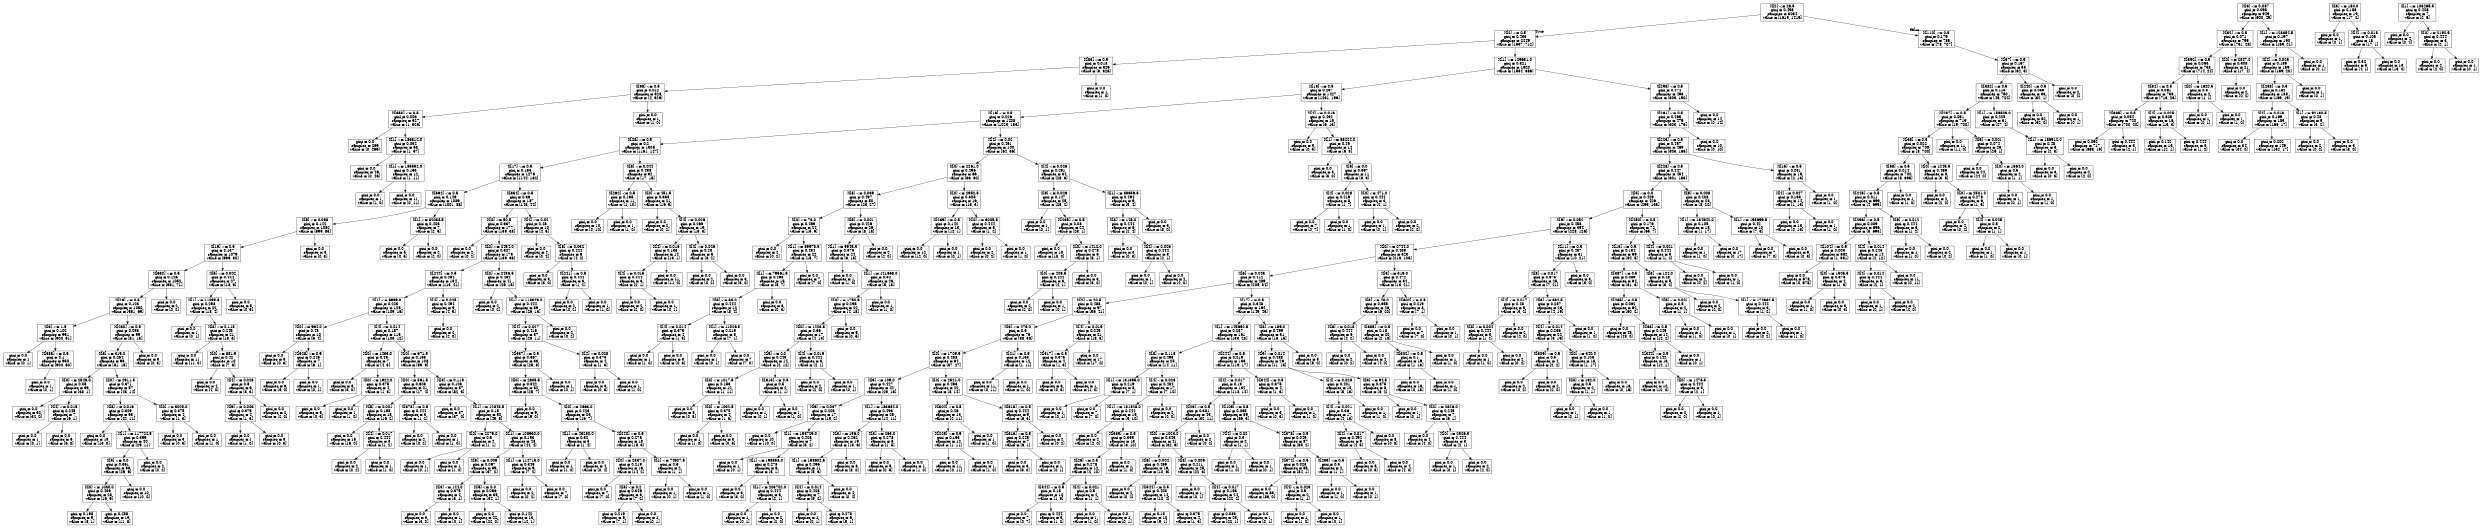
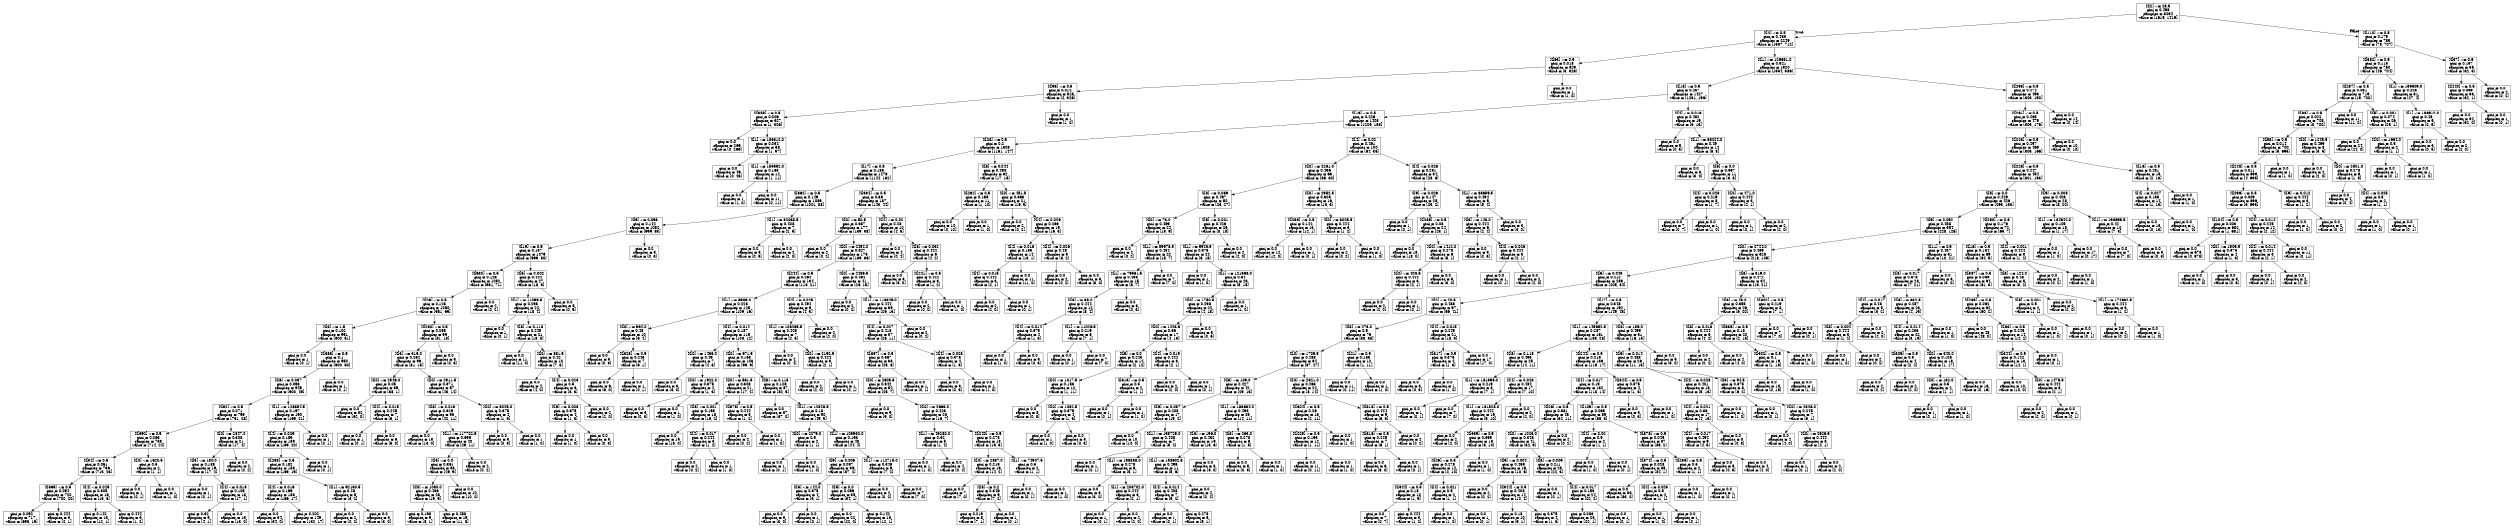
node "X[4] <= 0.018 gini = 0.105 gini = 18 value = [17, 1]": label "X[4] <= 0.018 gini = 0.105 gini = 18 value = [17, 1]" -> "X[4] <= 0.018 gini = 0.105 samples = 18 value = [17, 1]"
edge "X[37] <= 0.5 gini = 0.157 samples = 35 value = [32, 3]" -> "X[382] <= 0.5 gini = 0.115 samples = 750 value = [46, 704]": now "X[110] <= 0.5 gini = 0.179 samples = 785 value = [78, 707]" -> "X[382] <= 0.5 gini = 0.115 samples = 750 value = [46, 704]"
edge "X[4] <= 0.025 gini = 0.494 samples = 9 value = [4, 5]" -> "X[1] <= 103265.5 gini = 0.408 samples = 7 value = [2, 5]": added
edge "X[388] <= 0.5 gini = 0.1 samples = 950 value = [900, 50]" -> "X[6] <= 0.087 gini = 0.098 samples = 949 value = [900, 49]": added
edge "X[0] <= 2847.0 gini = 0.308 samples = 21 value = [17, 4]" -> "X[3] <= 180.0 gini = 0.188 samples = 19 value = [17, 2]": added
